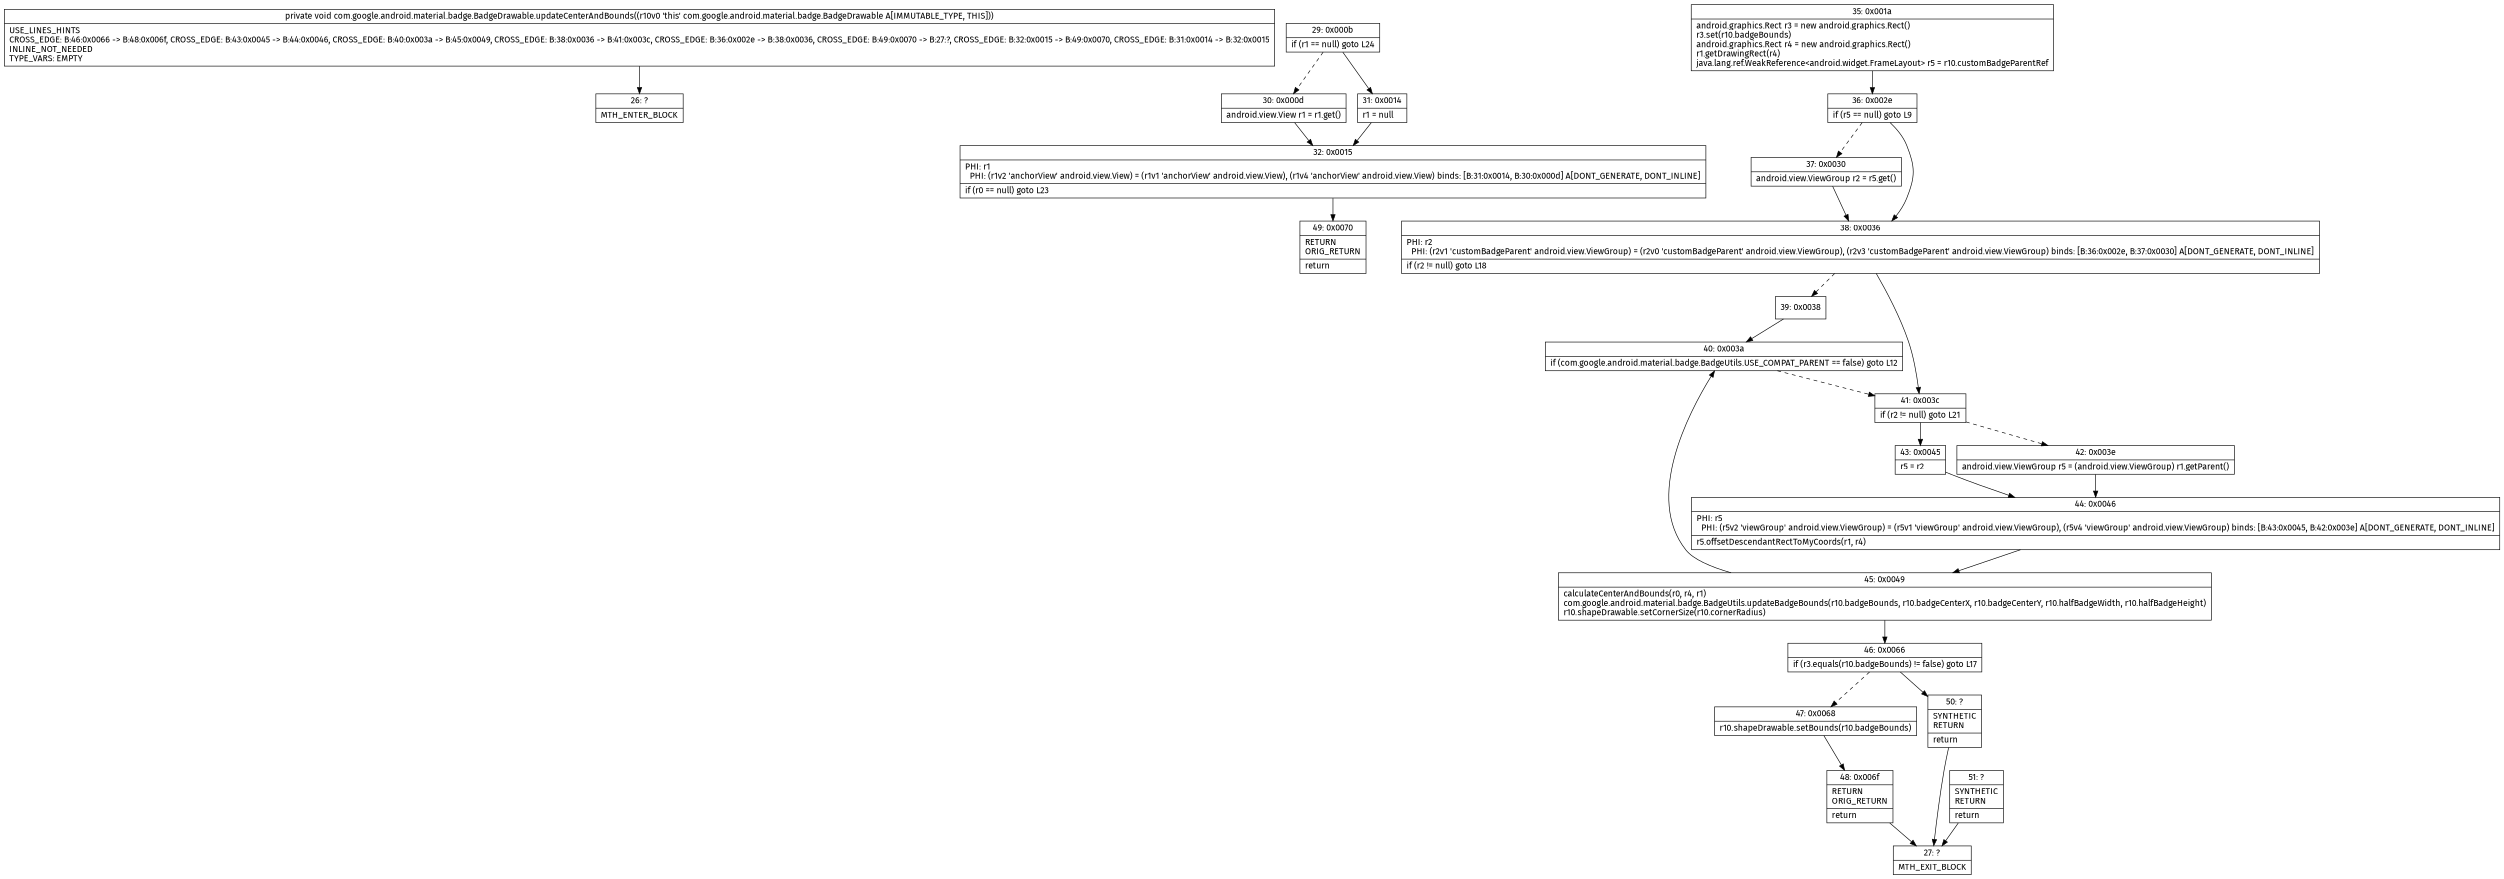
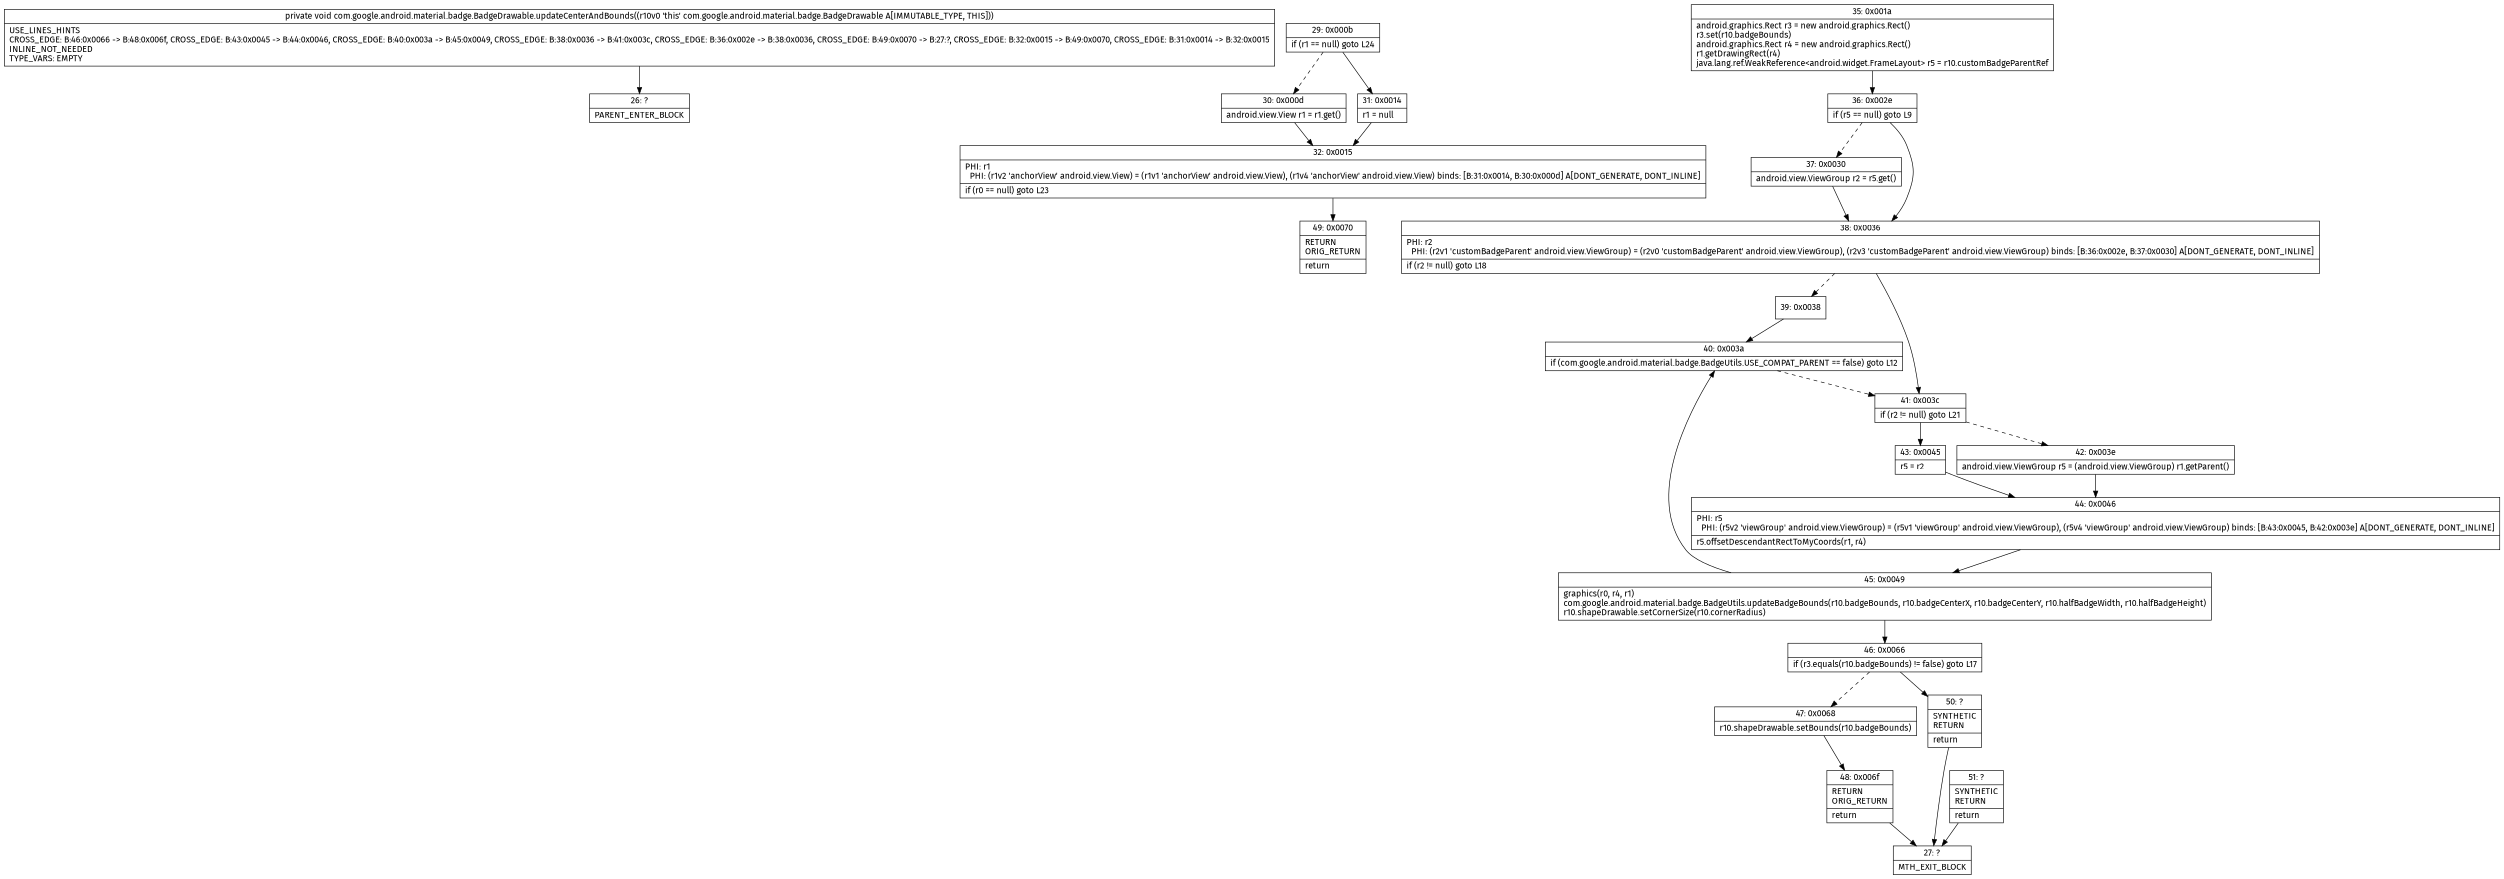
node "26: ?": text "MTH_ENTER_BLOCK" -> "PARENT_ENTER_BLOCK"
node "45: 0x0049": text "calculateCenterAndBounds(r0, r4, r1)" -> "graphics(r0, r4, r1)"
